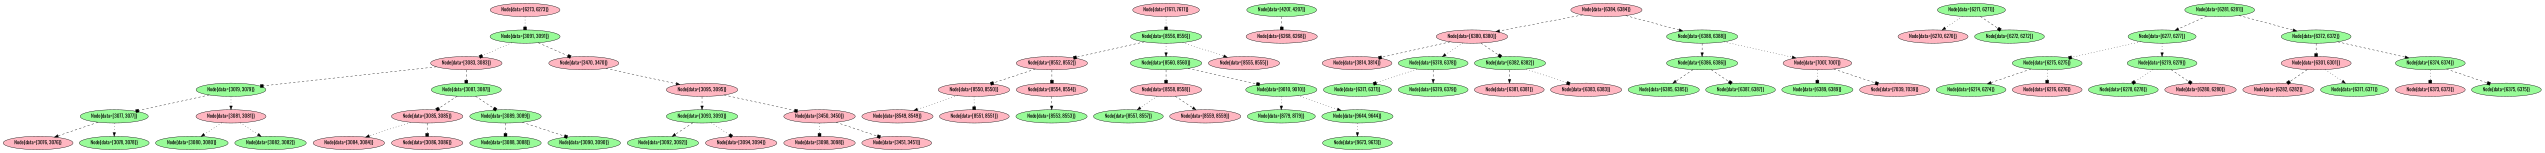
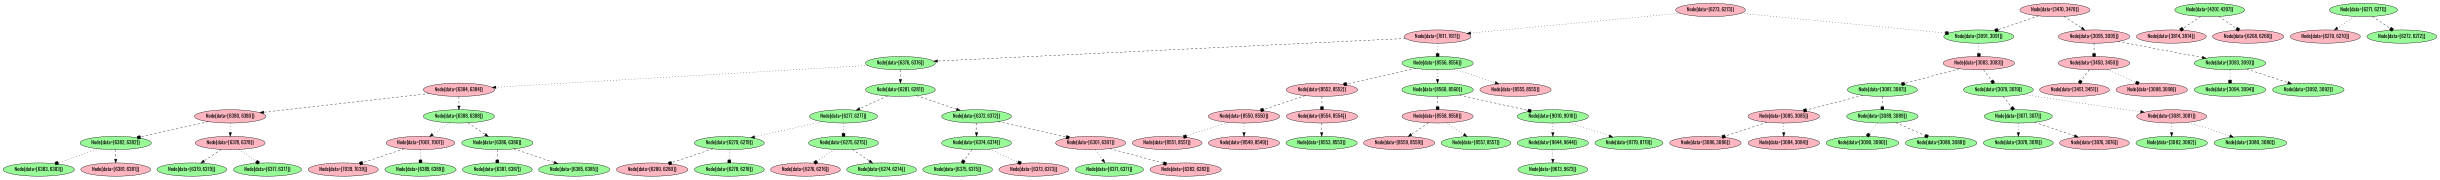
edge "Node{data=[6273, 6273]}" -> "Node{data=[7611, 7611]}": added
edge "Node{data=[3091, 3091]}" -> "Node{data=[3470, 3470]}": reversed
edge "Node{data=[6380, 6380]}" -> "Node{data=[3814, 3814]}": now "Node{data=[4207, 4207]}" -> "Node{data=[3814, 3814]}"
node "Node{data=[6376, 6376]}": added
node "Node{data=[6378, 6378]}": fillcolor palegreen -> lightpink
node "Node{data=[6383, 6383]}": fillcolor lightpink -> palegreen
edge "Node{data=[3089, 3089]}" -> "Node{data=[3090, 3090]}": style dashed -> dotted
node "Node{data=[3094, 3094]}": fillcolor lightpink -> palegreen
